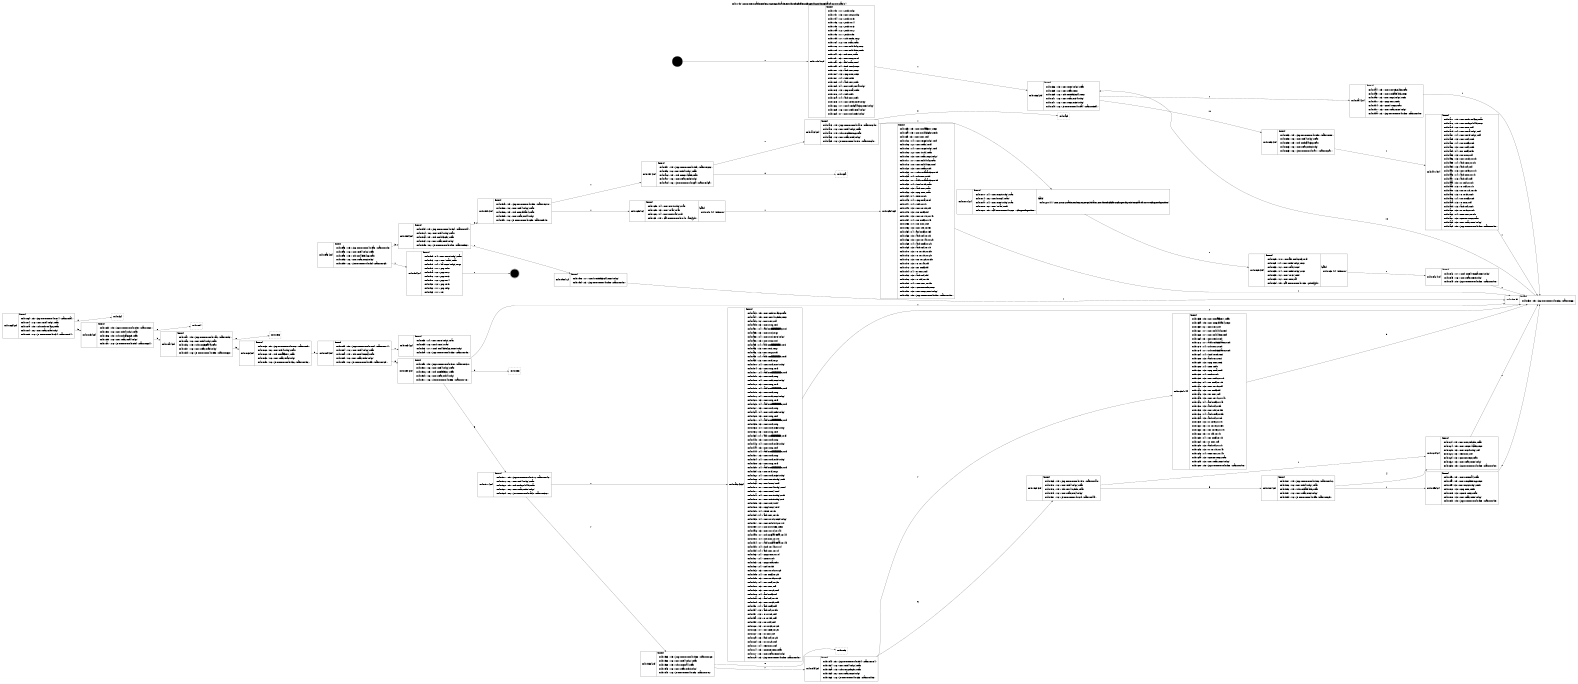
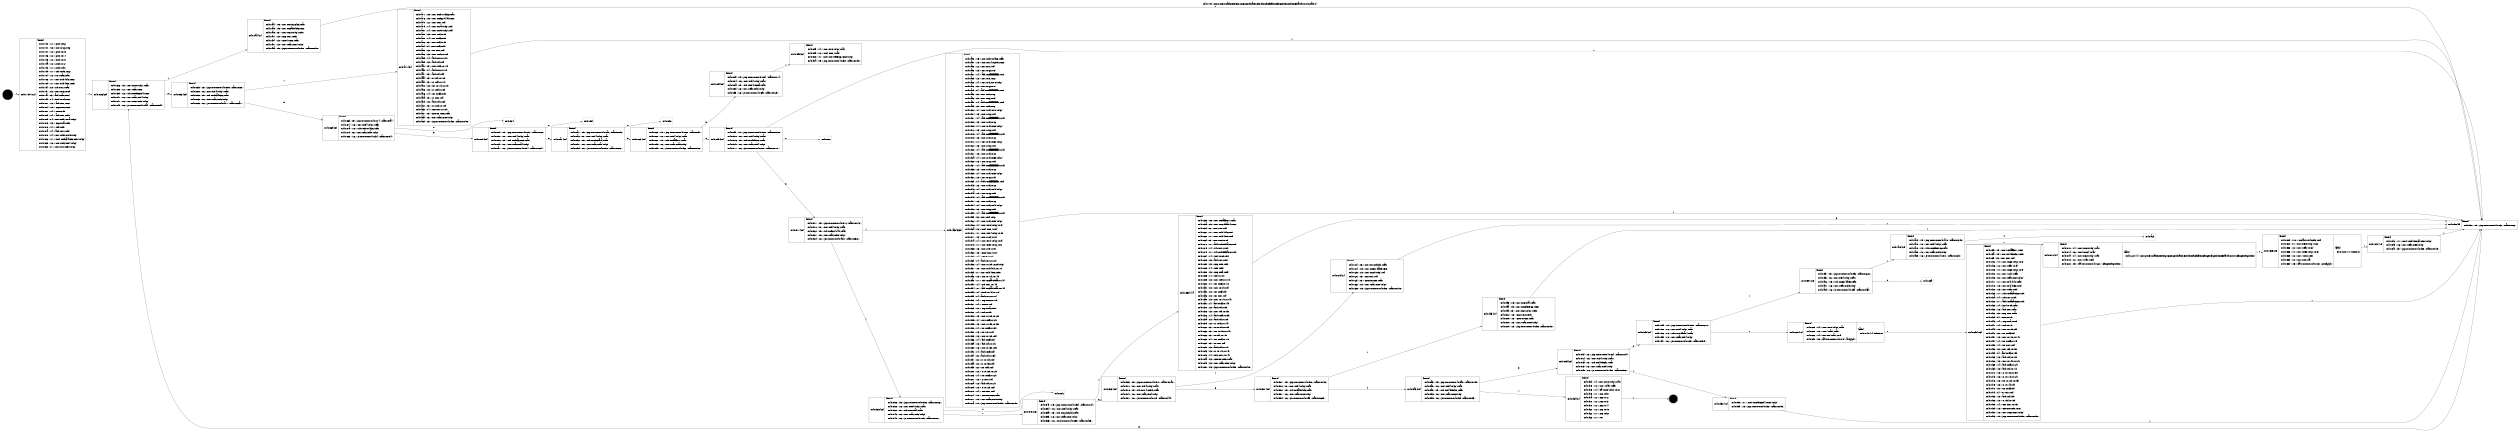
edge "0x401853 [28]" -> "0x40186f [28]": added, label "9"
edge "0x4018df [28]" -> "0x4018fb [28]": now "0x4018c3 [28]" -> "0x4018fb [28]"
edge "0x401987 [28]" -> "0x401c1f [27]": now "0x401987 [28]" -> "0x4019a3 [28]"
